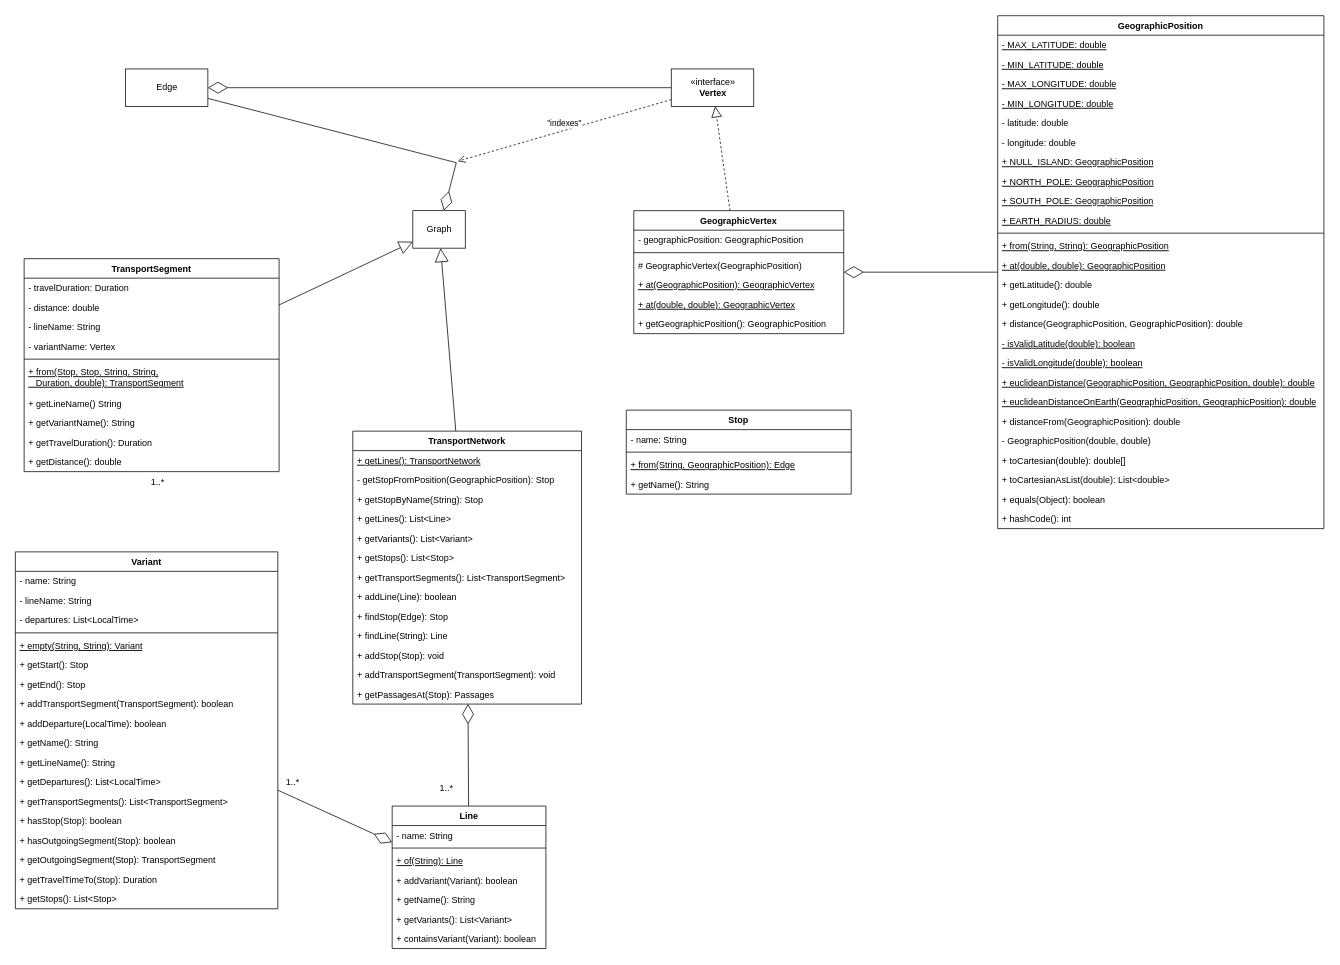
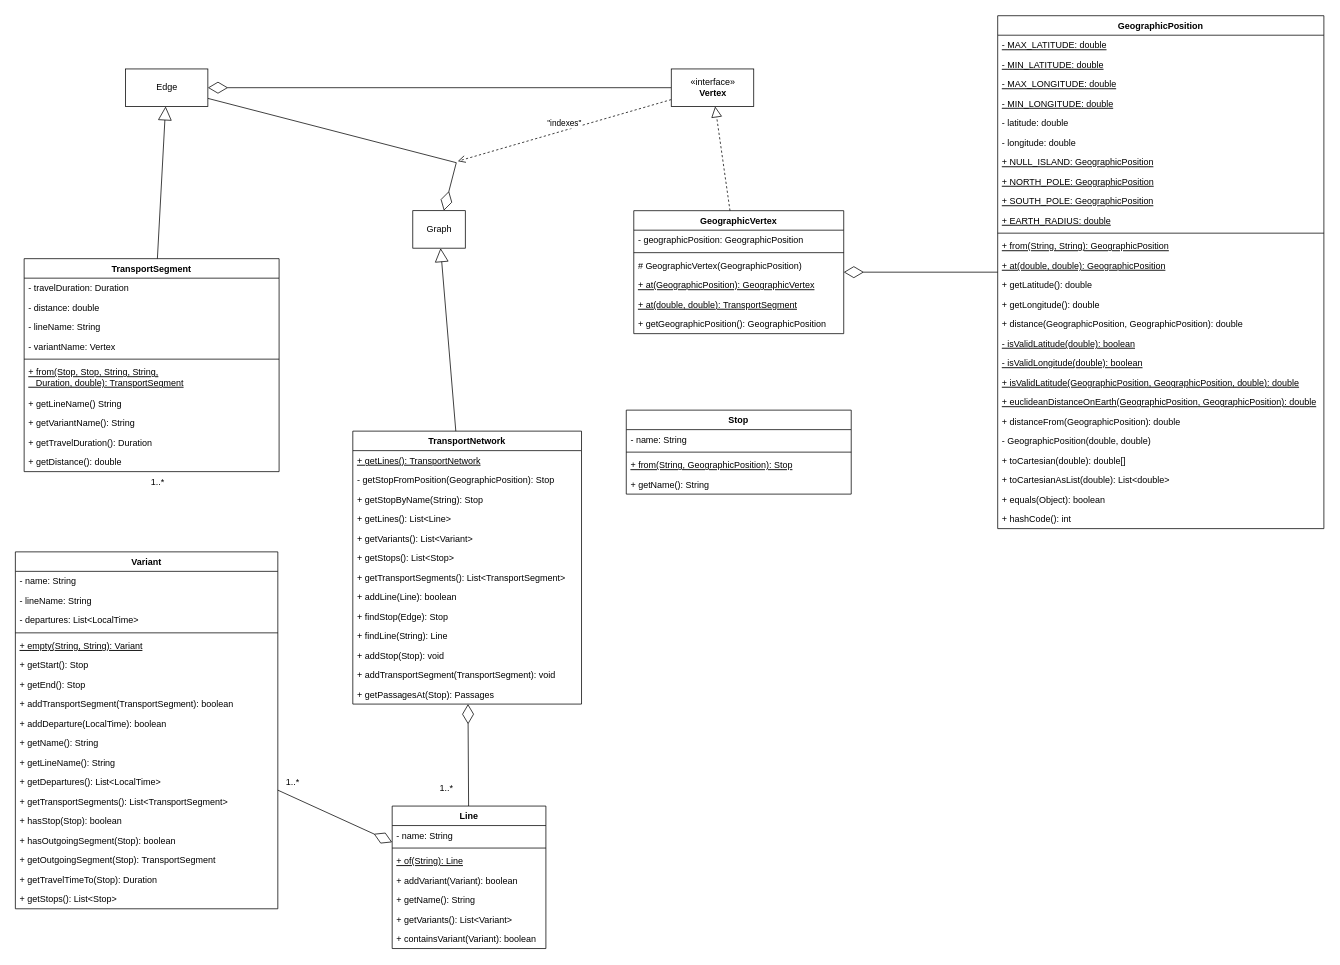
edge "TransportSegment" -> "Graph": now "TransportSegment" -> "Edge"
node "+ at(double, double): GeographicVertex": label "+ at(double, double): GeographicVertex" -> "+ at(double, double): TransportSegment"
node "+ euclideanDistance(GeographicPosition, GeographicPosition, double): double": label "+ euclideanDistance(GeographicPosition, GeographicPosition, double): double" -> "+ isValidLatitude(GeographicPosition, GeographicPosition, double): double"
node "+ from(String, GeographicPosition): Edge": label "+ from(String, GeographicPosition): Edge" -> "+ from(String, GeographicPosition): Stop"
